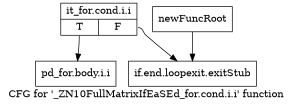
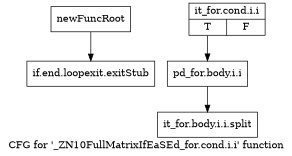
edge "it_for.cond.i.i" -> "if.end.loopexit.exitStub": removed
node "it_for.body.i.i.split": added
